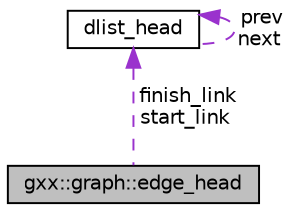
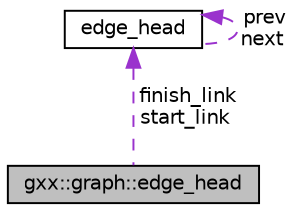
node "dlist_head": label "dlist_head" -> "edge_head"
